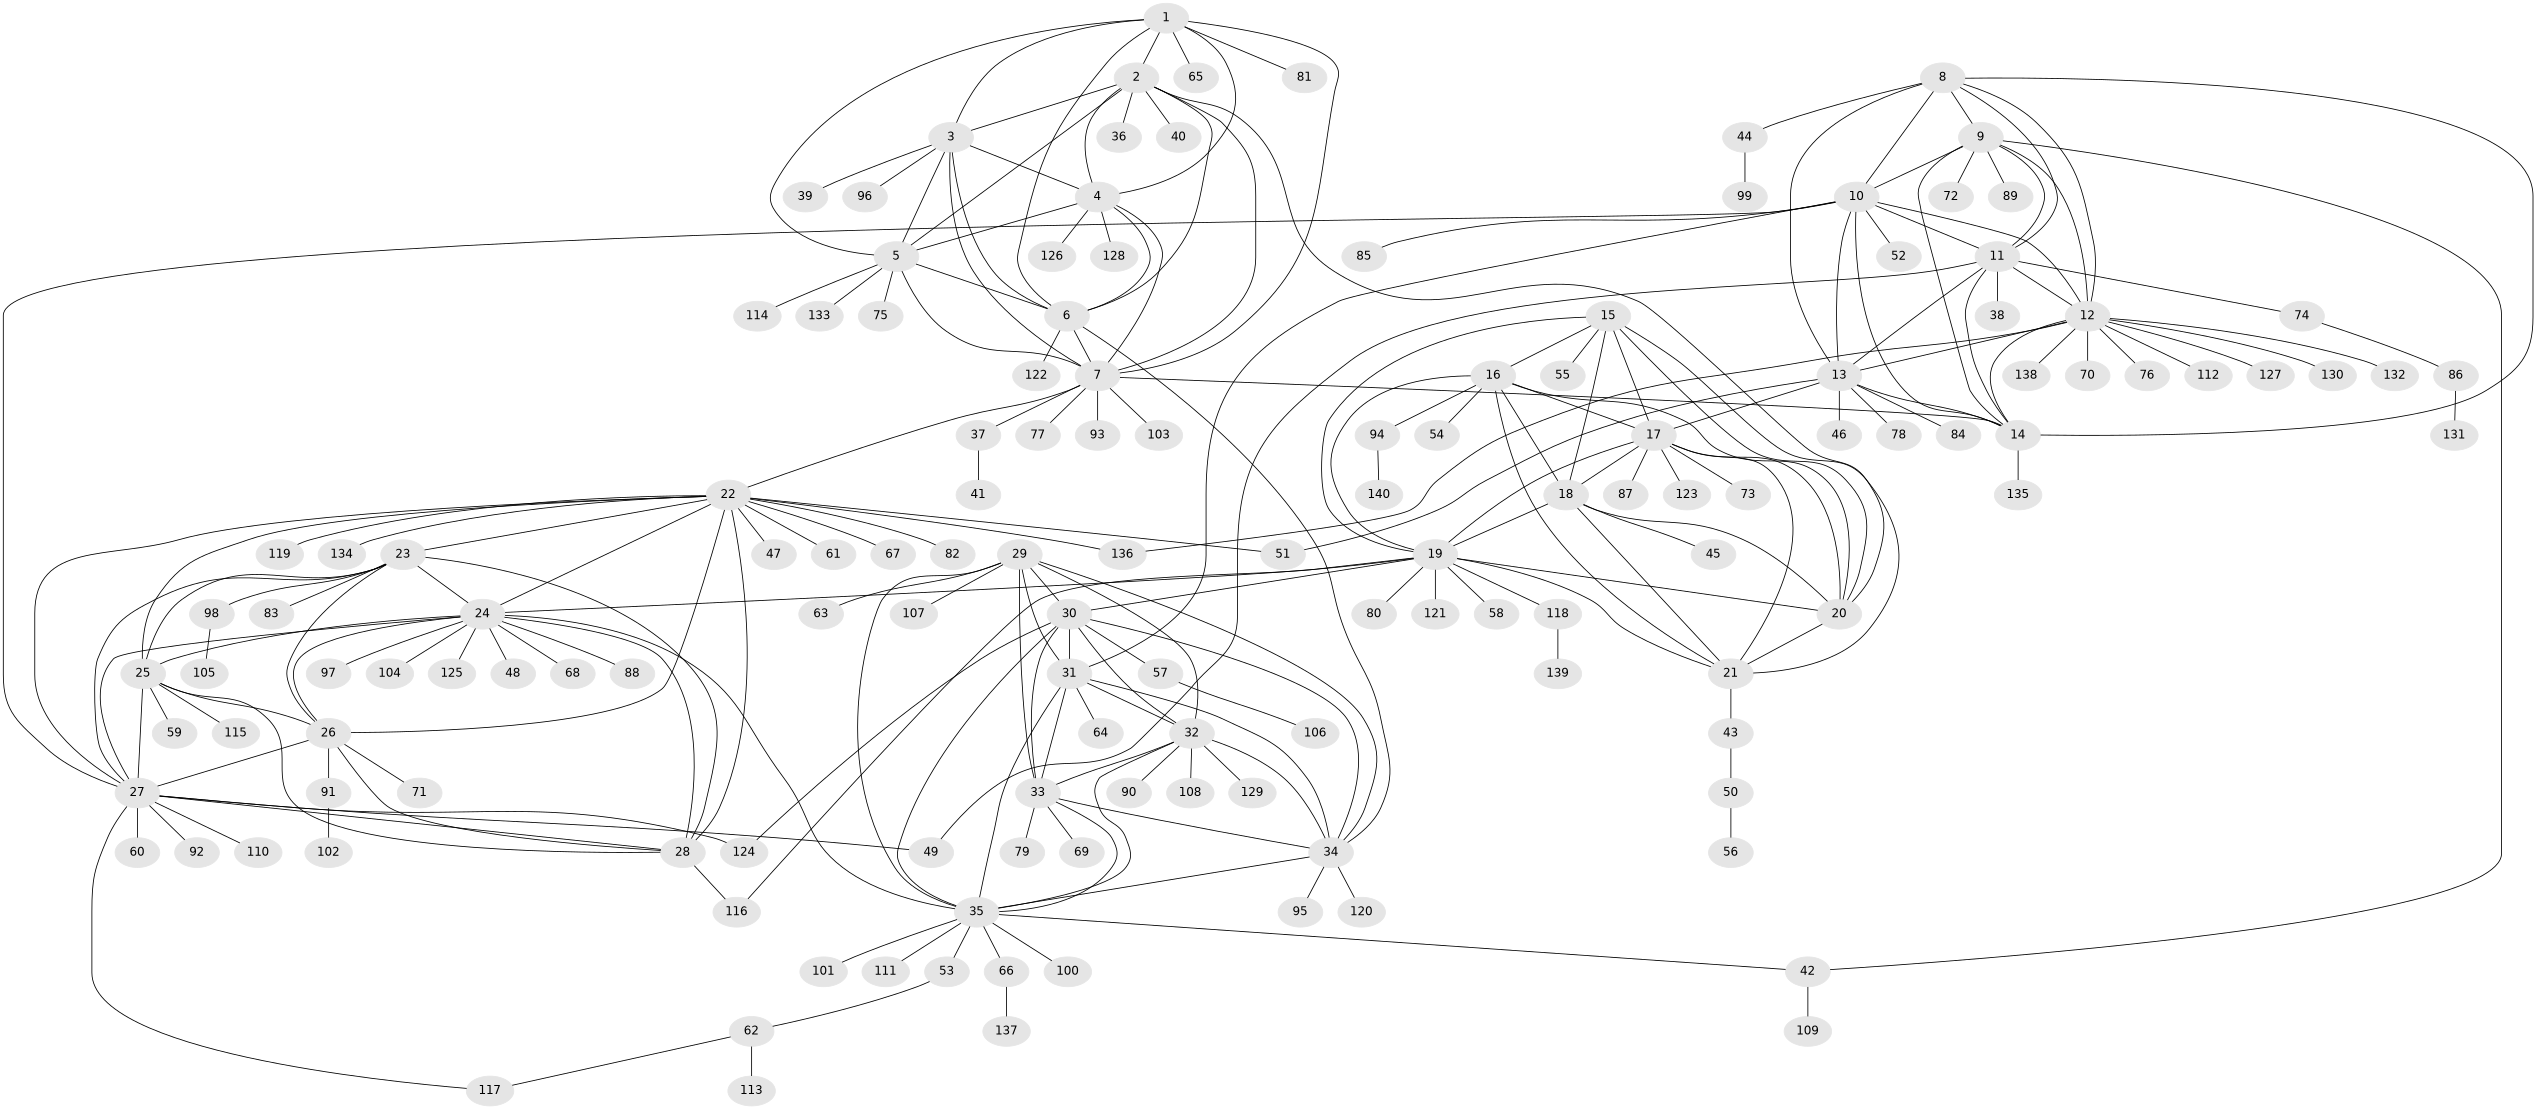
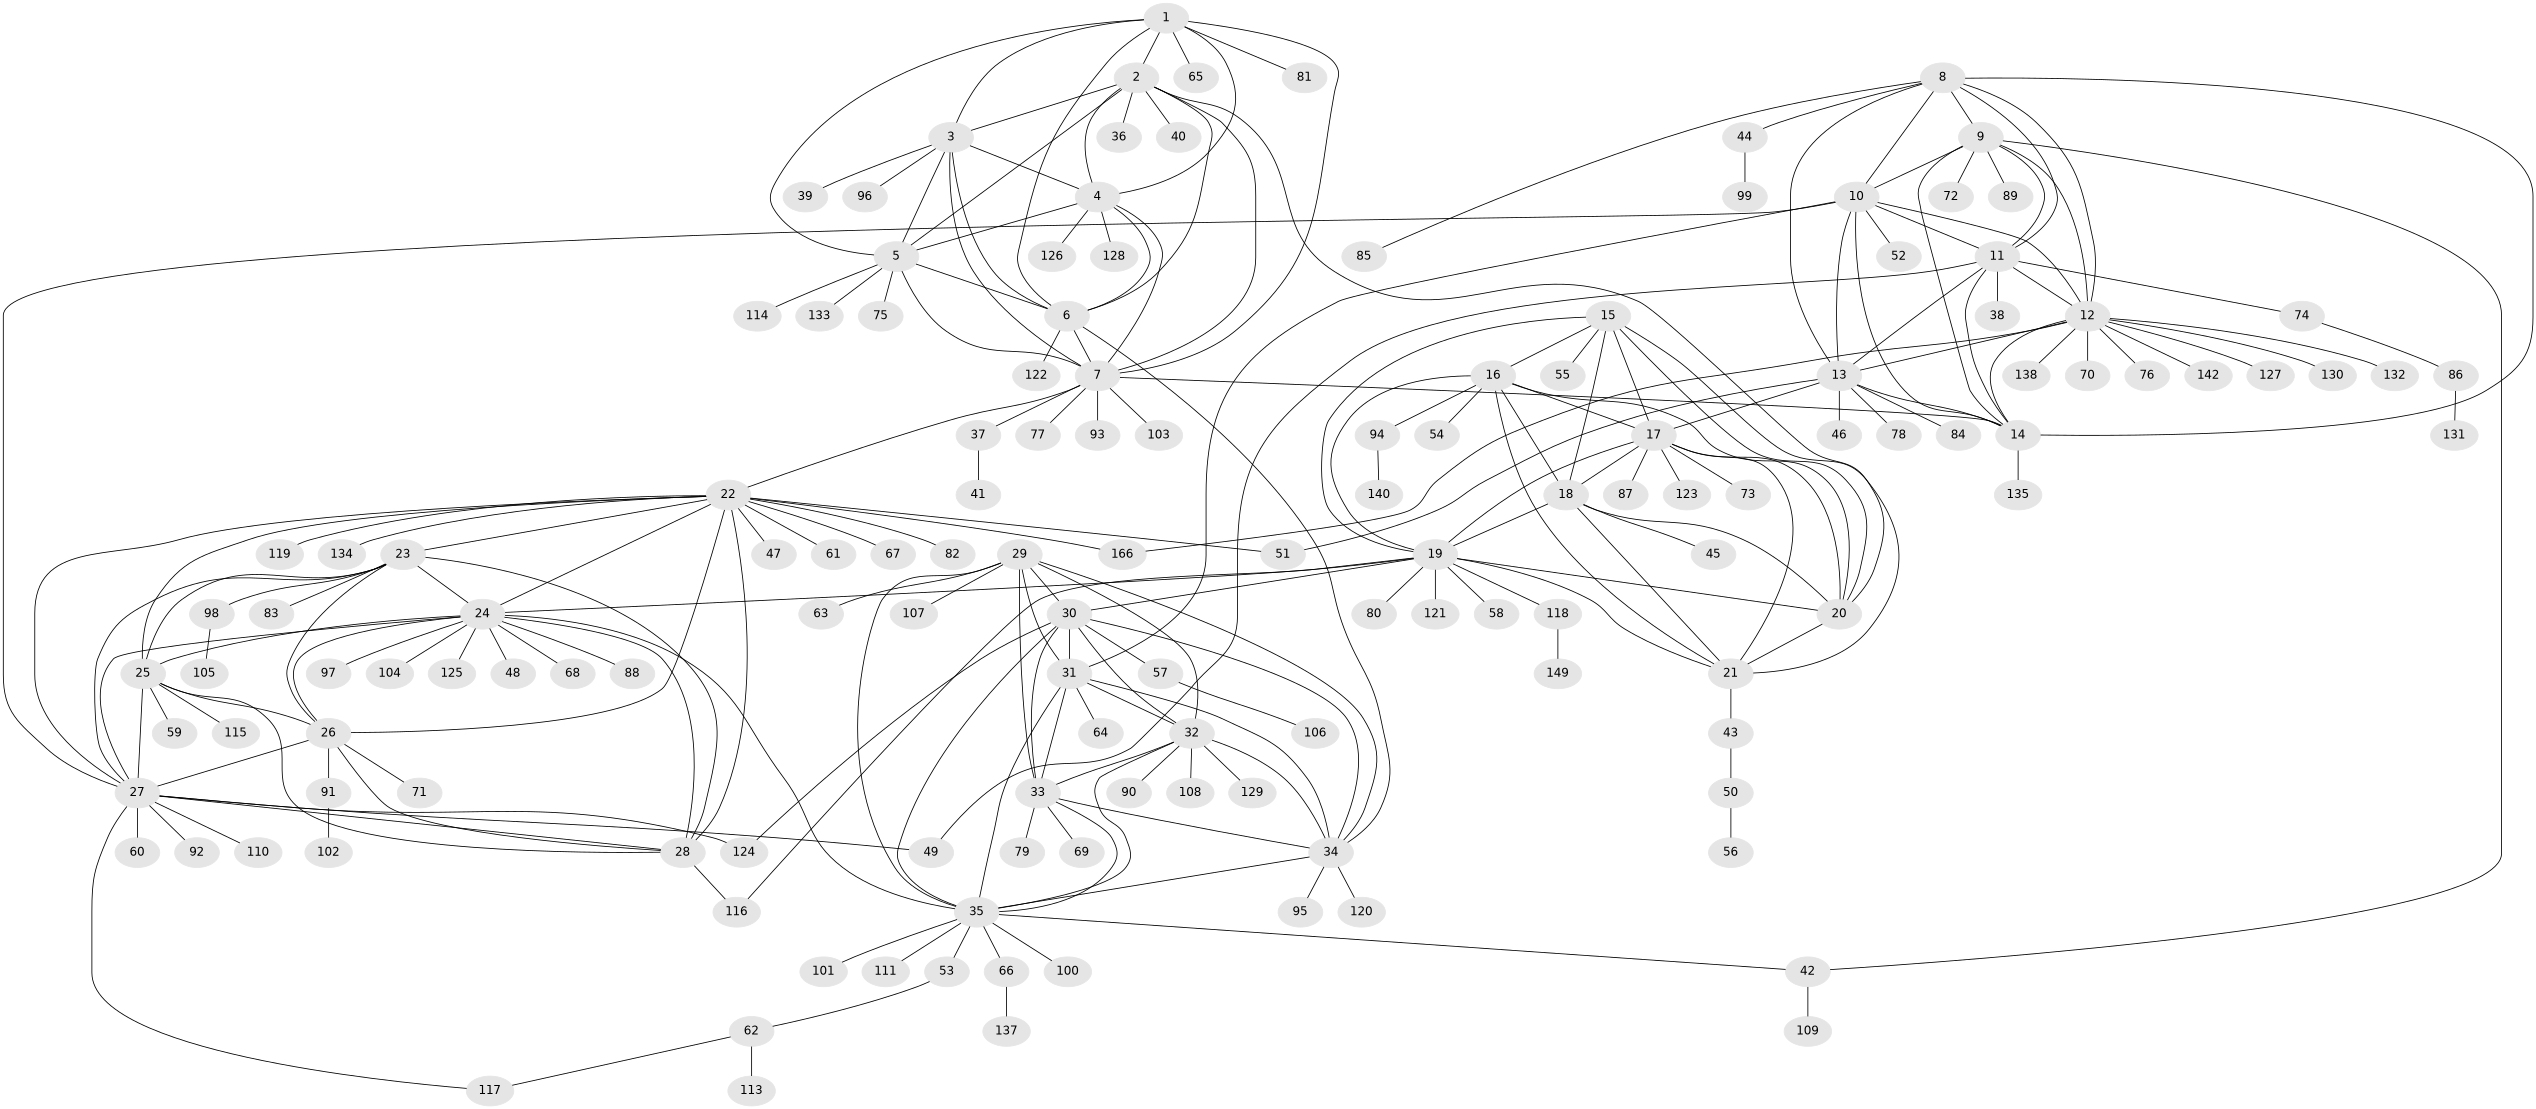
edge "10" -- "85": now "8" -- "85"
node "112": label "112" -> "142"
node "136": label "136" -> "166"
node "139": label "139" -> "149"
